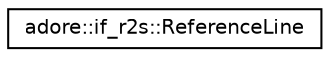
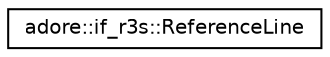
node "adore::if_r2s::ReferenceLine": label "adore::if_r2s::ReferenceLine" -> "adore::if_r3s::ReferenceLine"
